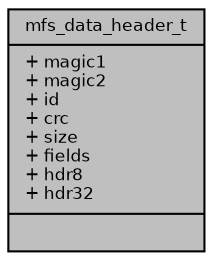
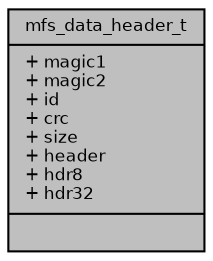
node "mfs_data_header_t": text "+ fields" -> "+ header"
